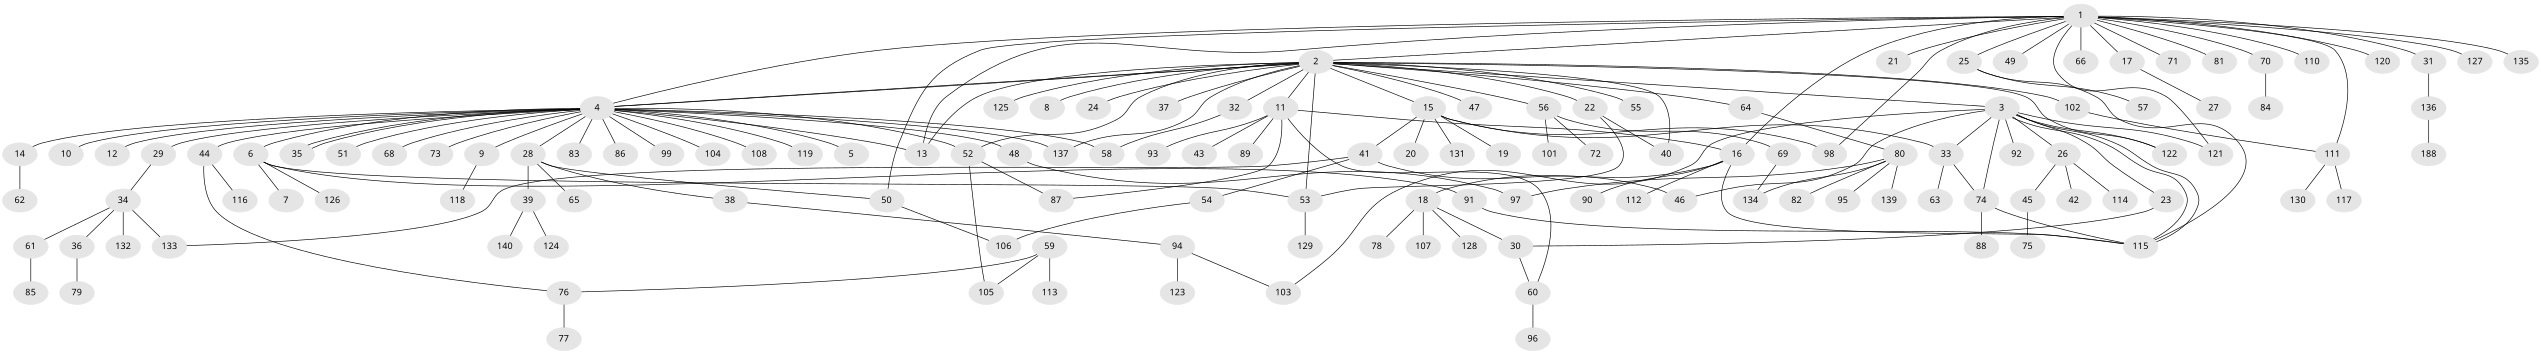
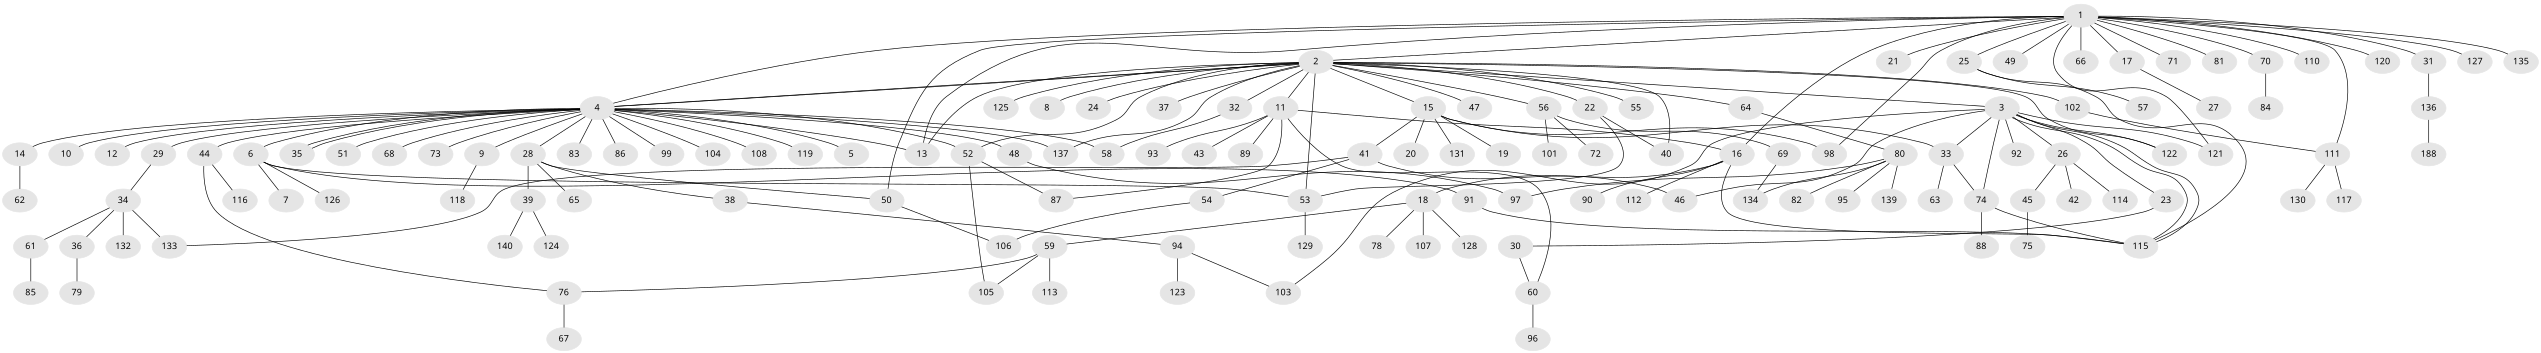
edge "18" -- "30": now "18" -- "59"
node "77": label "77" -> "67"
